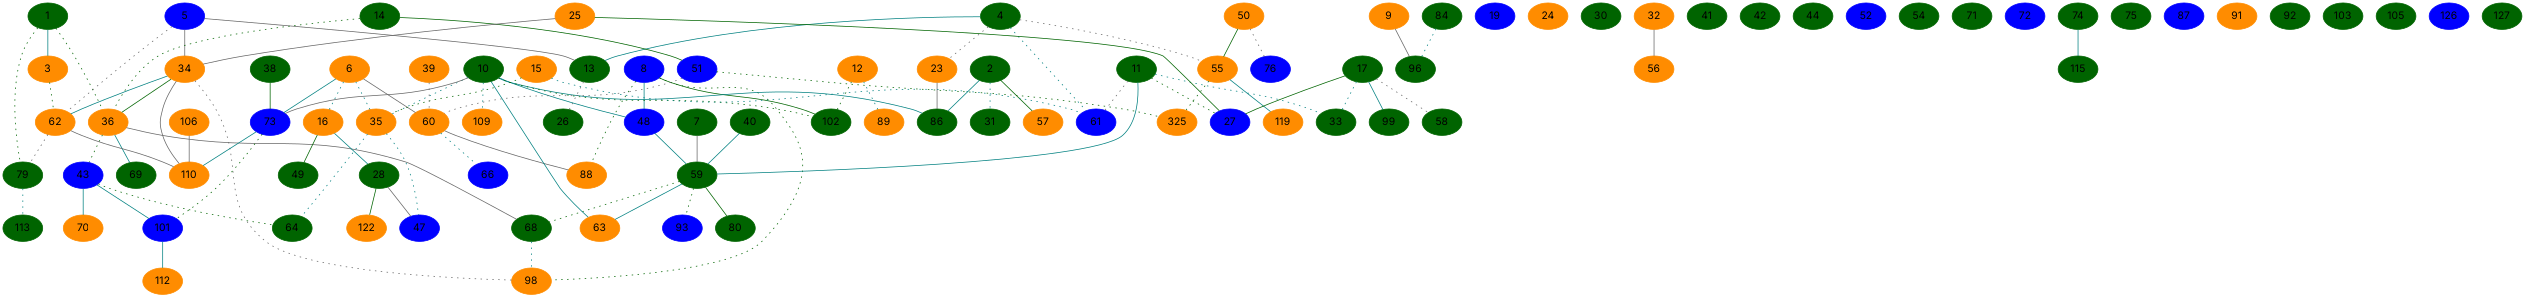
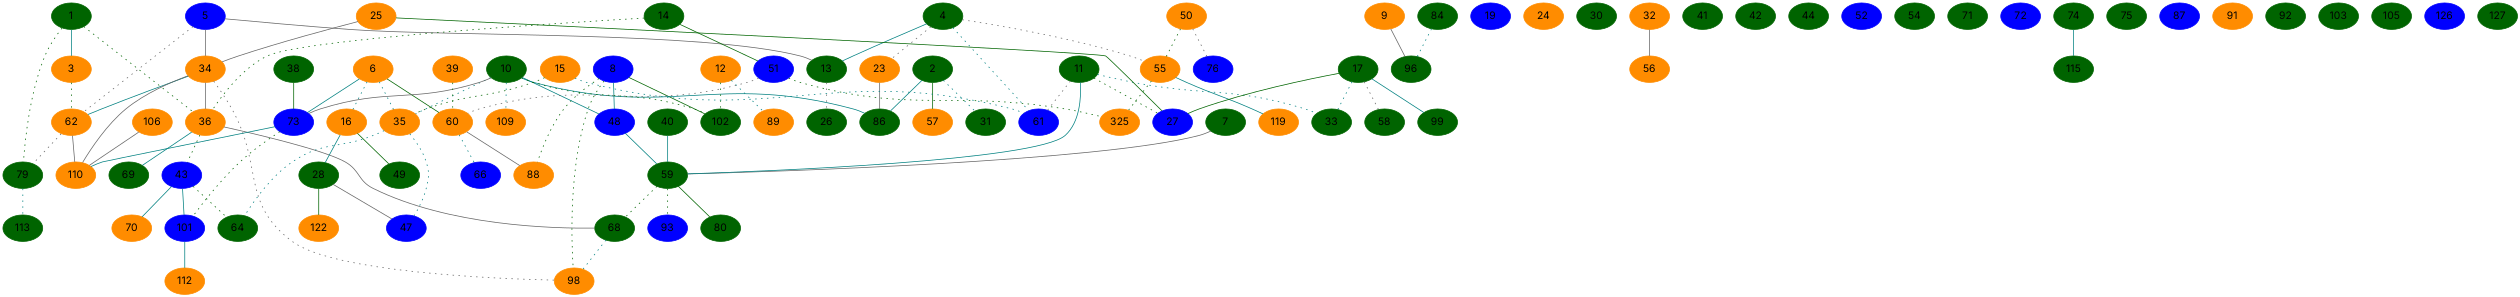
edge "50" -- "55": style solid -> dotted
edge "34" -- "36": color darkgreen -> gray40
edge "39" -- "60": color gray40 -> darkgreen
edge "6" -- "60": color gray40 -> darkgreen
node "63": removed
